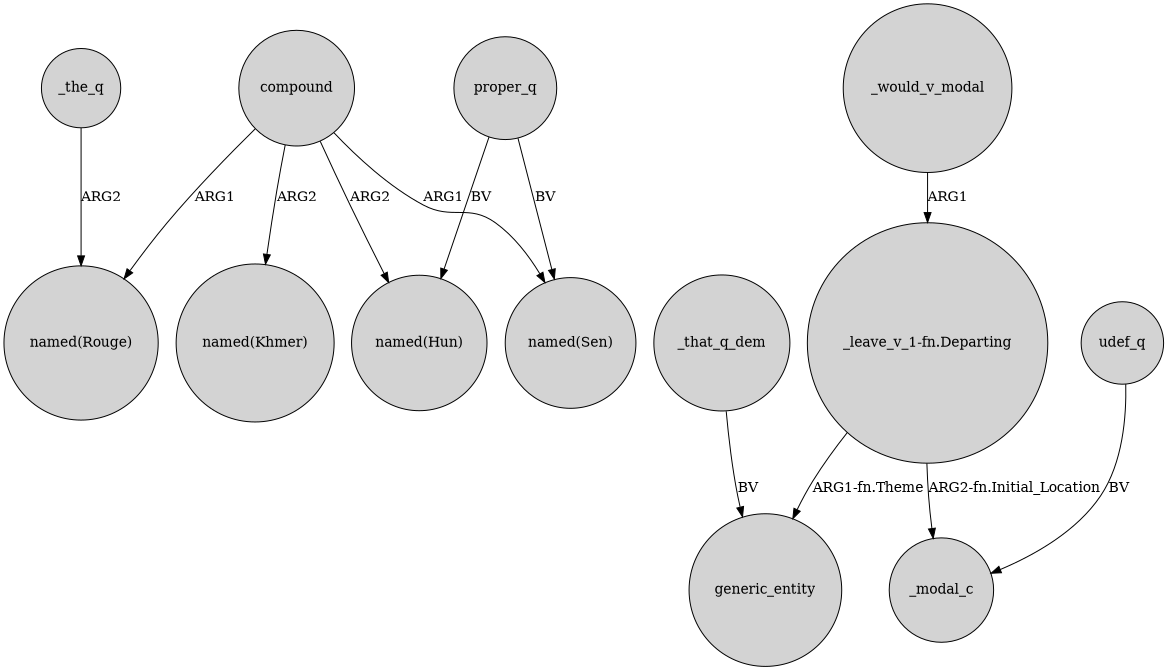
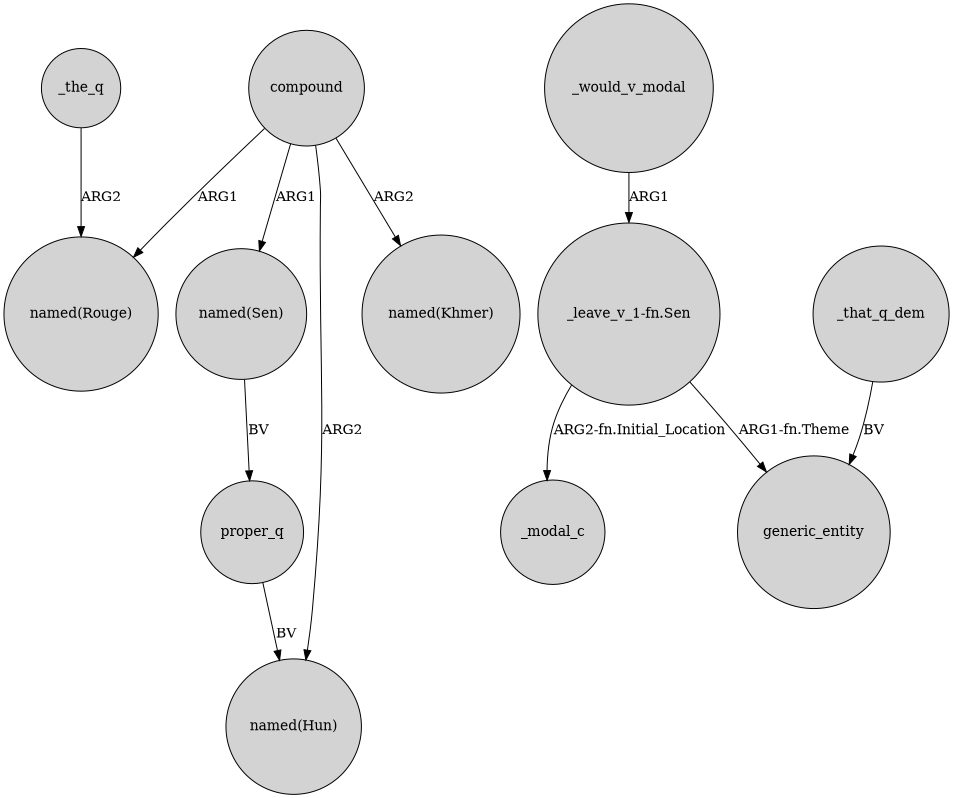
edge "proper_q" -> "named(Sen)": reversed
node "_leave_v_1-fn.Departing": label "_leave_v_1-fn.Departing" -> "_leave_v_1-fn.Sen"
node "udef_q": removed
